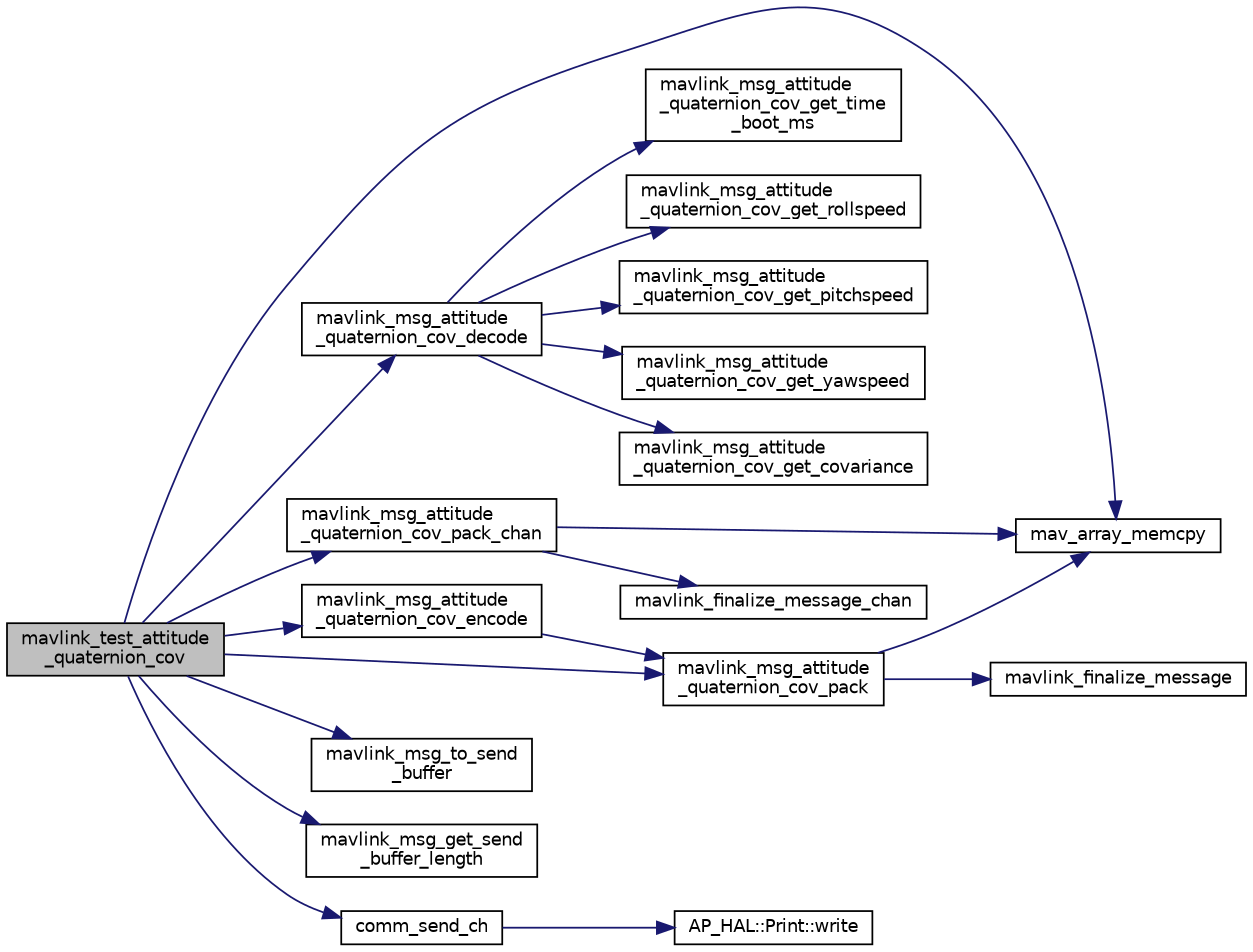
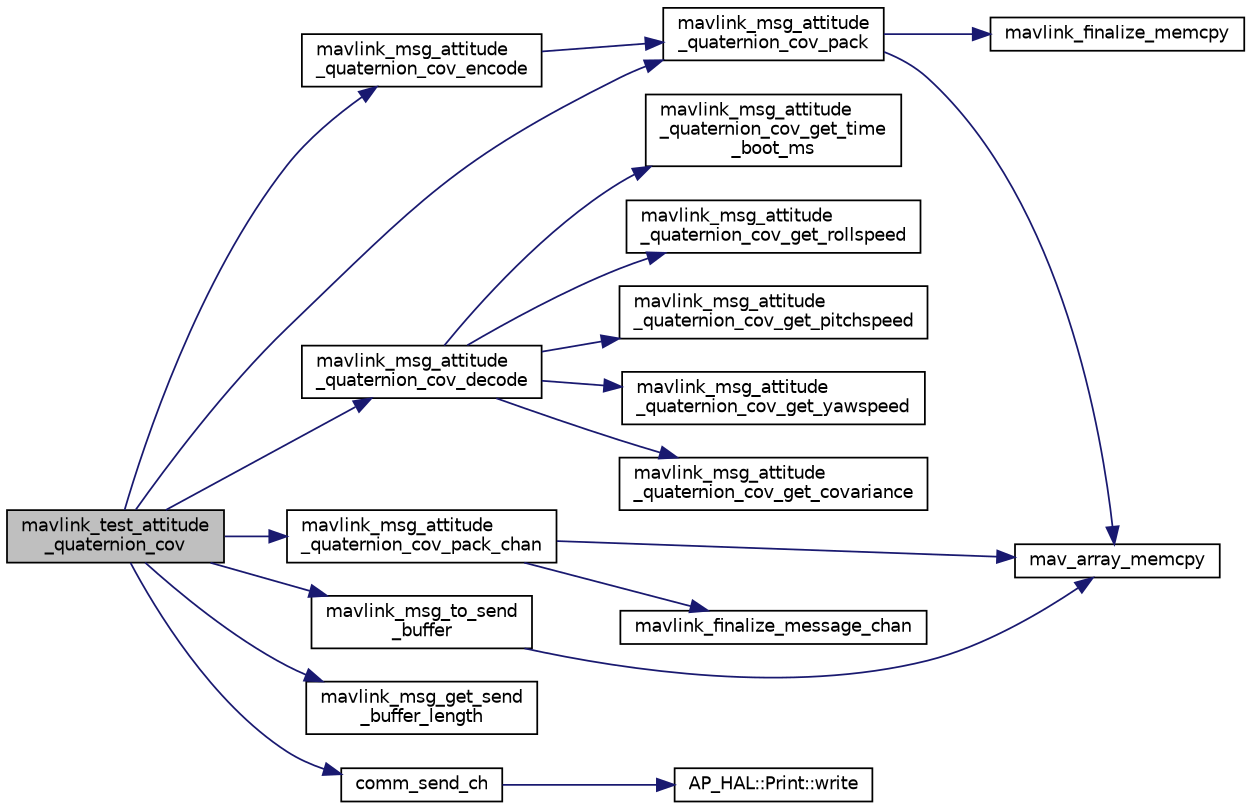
edge "mavlink_test_attitude _quaternion_cov" -> "mav_array_memcpy": now "mavlink_msg_to_send _buffer" -> "mav_array_memcpy"
node "mavlink_finalize_message": label "mavlink_finalize_message" -> "mavlink_finalize_memcpy"
